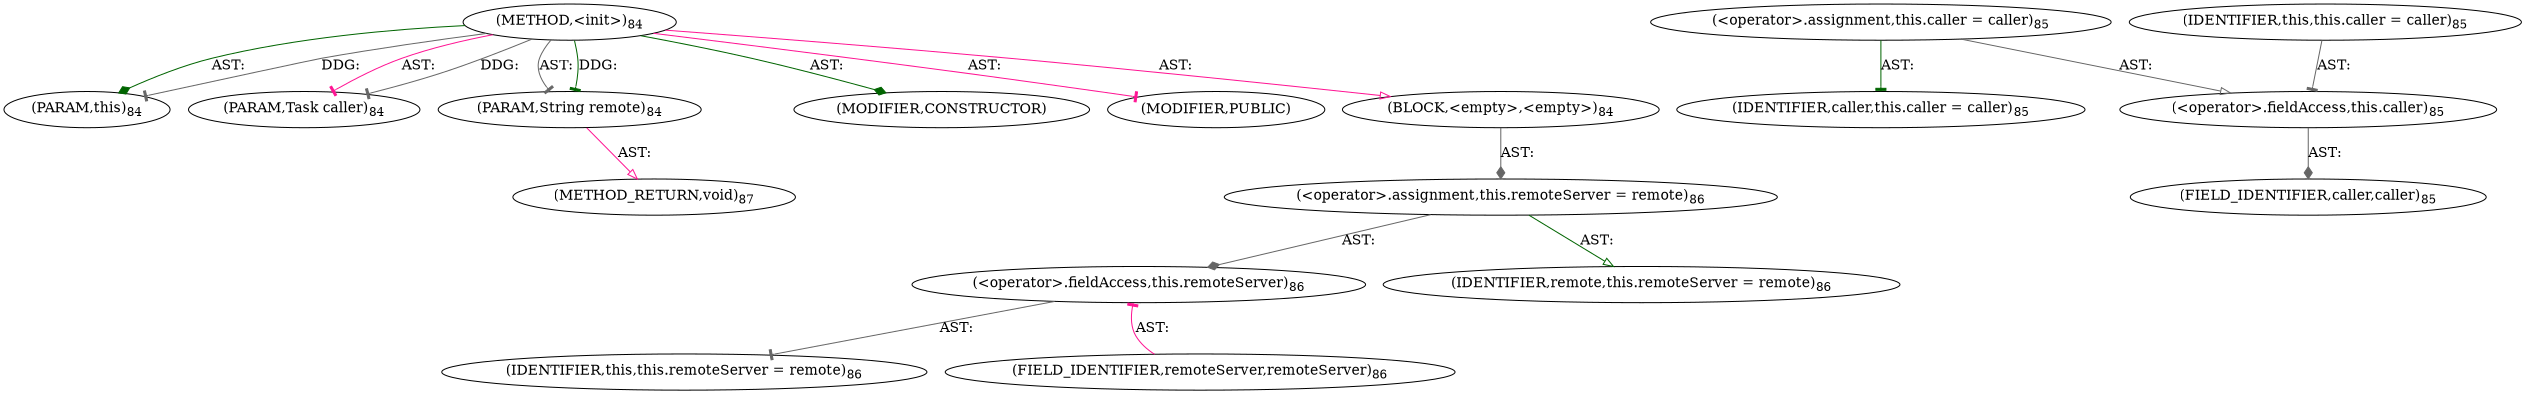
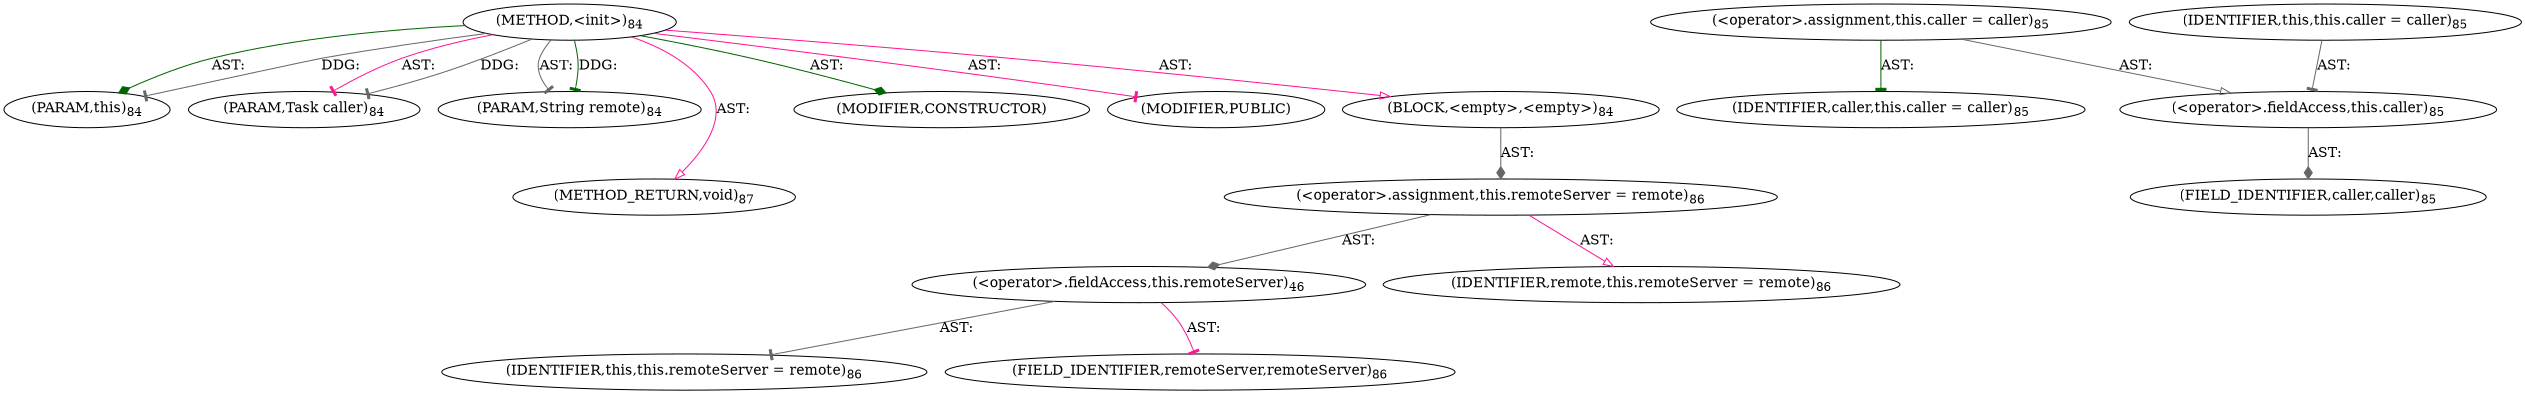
edge "(PARAM,String remote)" -> "(METHOD_RETURN,void)": now "(METHOD,<init>)" -> "(METHOD_RETURN,void)"
edge "(<operator>.assignment,this.remoteServer = remote)" -> "(IDENTIFIER,remote,this.remoteServer = remote)": color darkgreen -> deeppink
node "(<operator>.fieldAccess,this.remoteServer)": text "86" -> "46"
edge "(FIELD_IDENTIFIER,remoteServer,remoteServer)" -> "(<operator>.fieldAccess,this.remoteServer)": reversed
